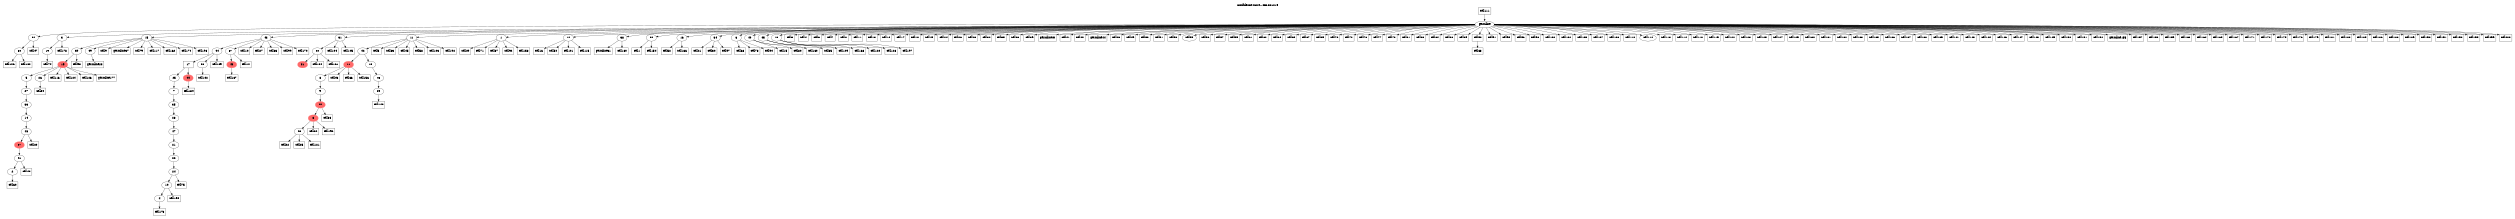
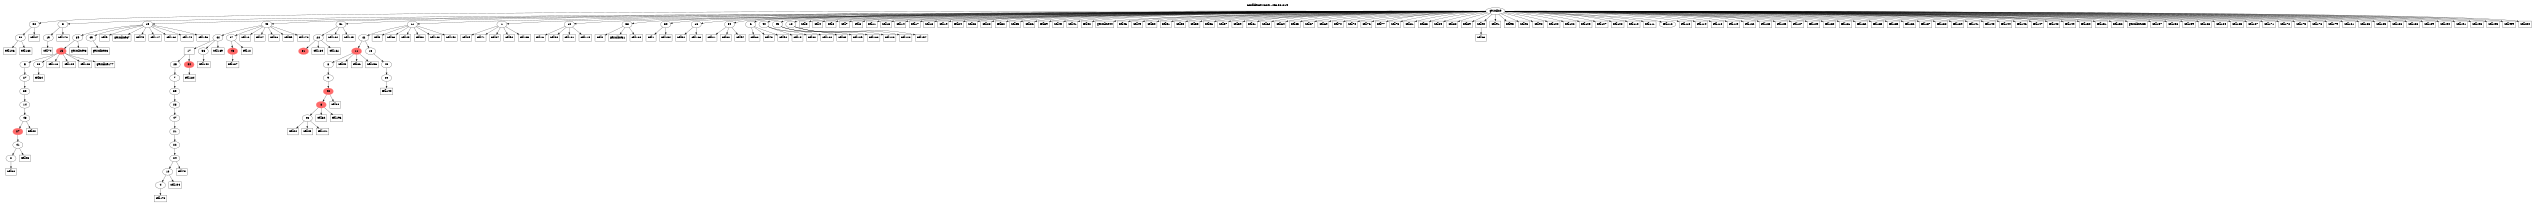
edge "cell111" -> "germline": reversed
node "cell2": added
node "germline40": label "germline40" -> "cell40"
node "cell55": shape ellipse -> box
node "cell93": label "cell93" -> "germline93"
